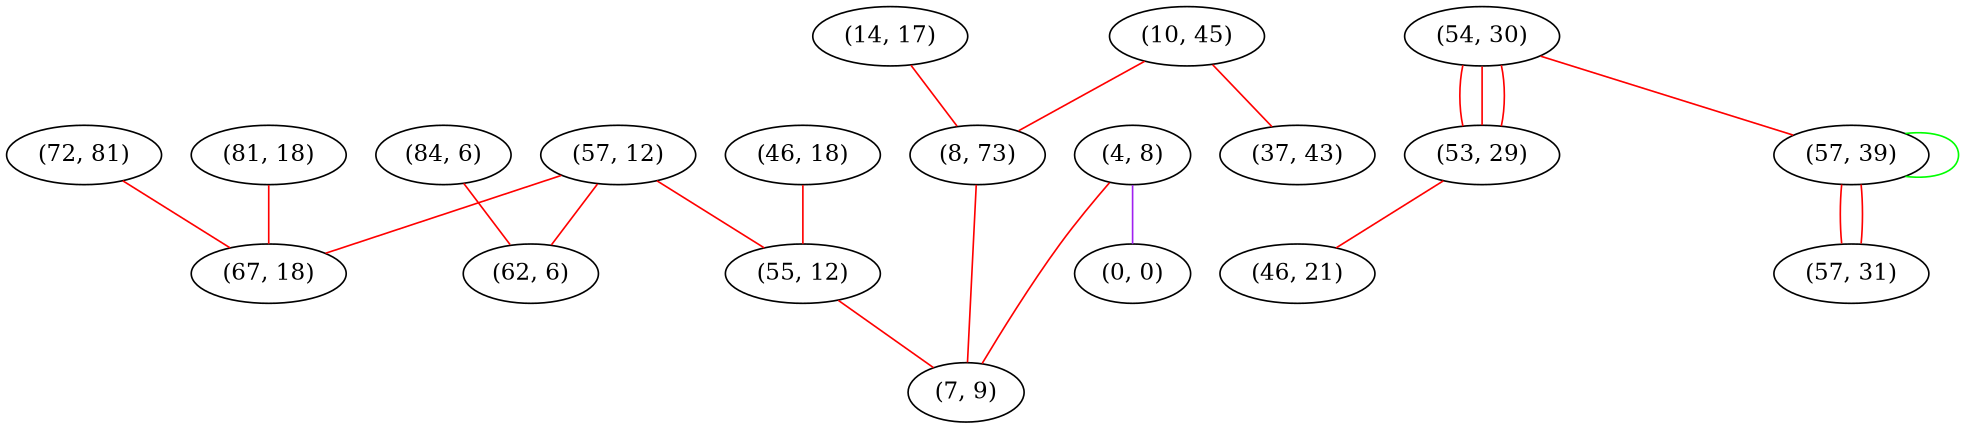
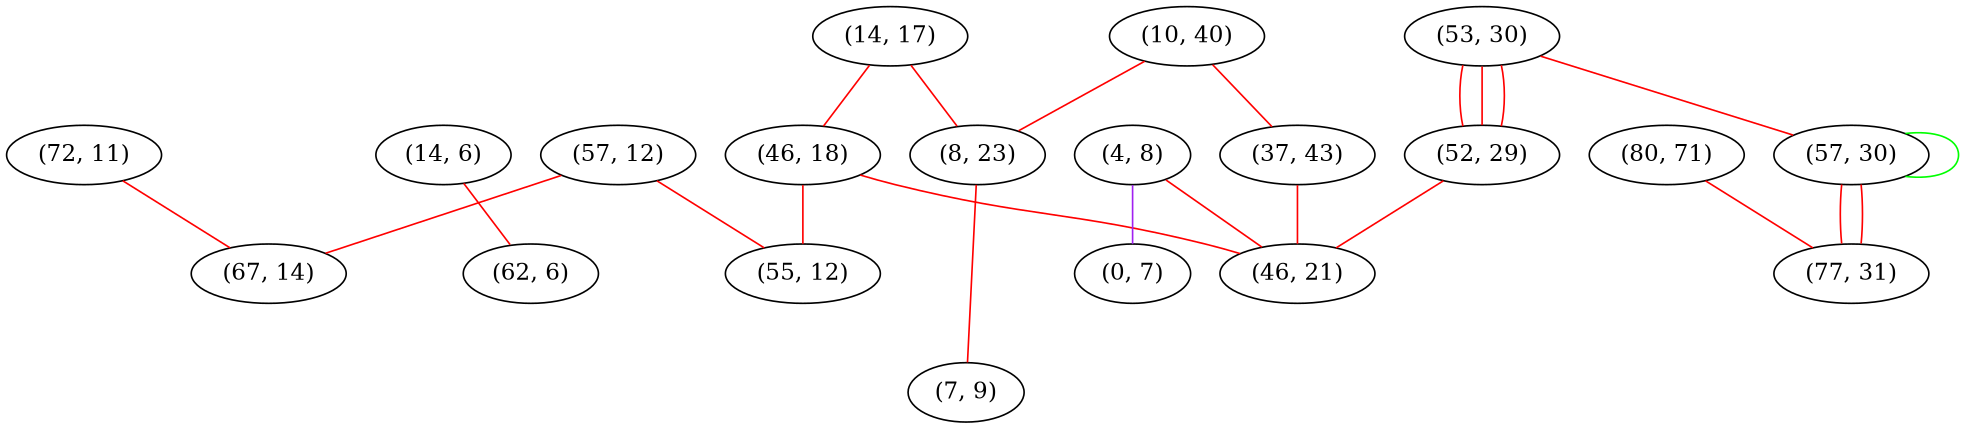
node "(10, 45)": label "(10, 45)" -> "(10, 40)"
node "(54, 30)": label "(54, 30)" -> "(53, 30)"
edge "(14, 17)" -- "(46, 18)": added
node "(72, 81)": label "(72, 81)" -> "(72, 11)"
node "(81, 18)": removed
node "(84, 6)": label "(84, 6)" -> "(14, 6)"
node "(8, 73)": label "(8, 73)" -> "(8, 23)"
node "(53, 29)": label "(53, 29)" -> "(52, 29)"
node "(80, 71)": added
node "(57, 39)": label "(57, 39)" -> "(57, 30)"
edge "(57, 12)" -- "(62, 6)": removed
edge "(46, 18)" -- "(46, 21)": added
edge "(37, 43)" -- "(46, 21)": added
edge "(4, 8)" -- "(7, 9)": now "(4, 8)" -- "(46, 21)"
node "(67, 18)": label "(67, 18)" -> "(67, 14)"
node "(0, 0)": label "(0, 0)" -> "(0, 7)"
node "(57, 31)": label "(57, 31)" -> "(77, 31)"
edge "(55, 12)" -- "(7, 9)": removed
